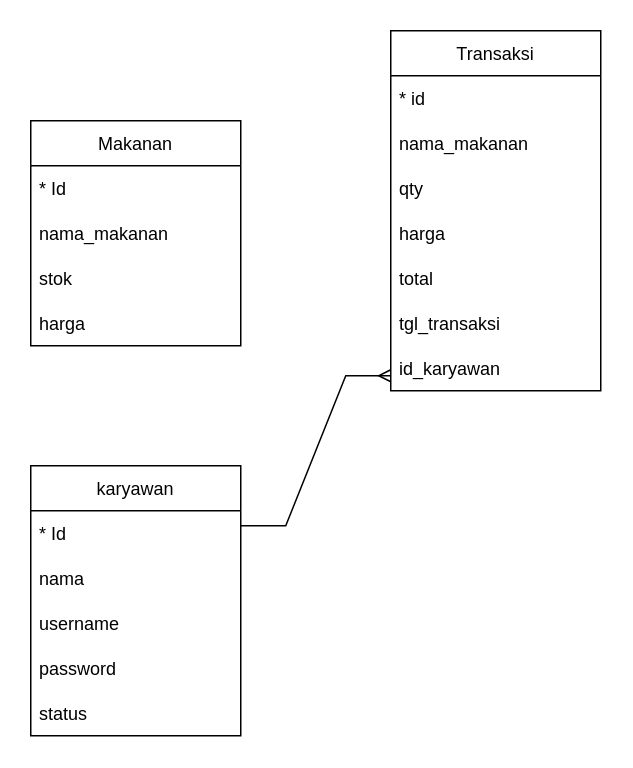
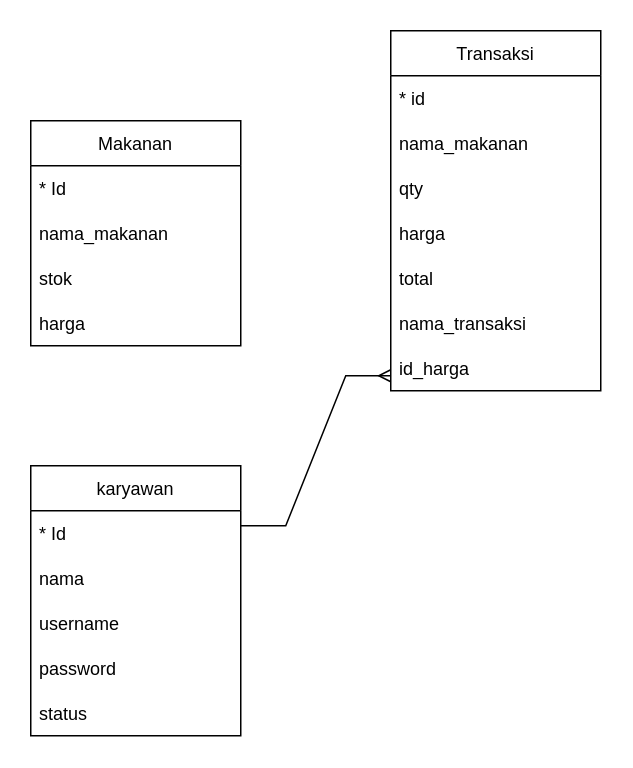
node "tgl_transaksi": label "tgl_transaksi" -> "nama_transaksi"
node "id_karyawan": label "id_karyawan" -> "id_harga"
